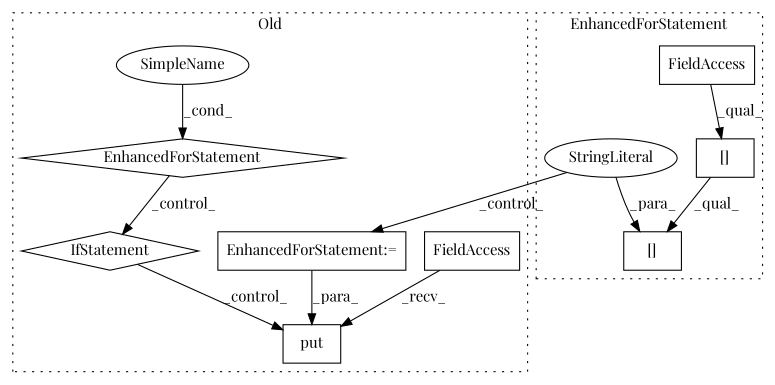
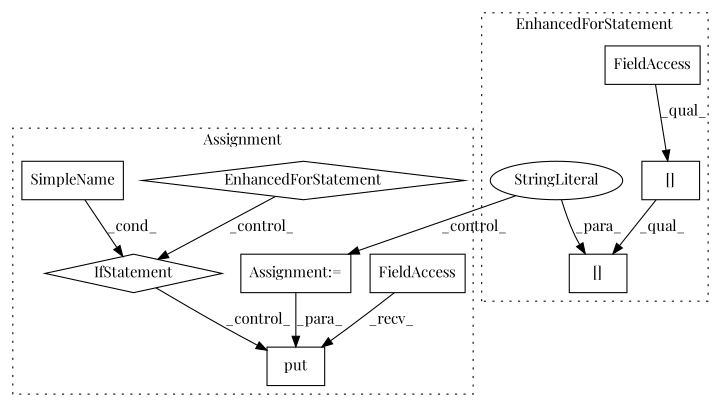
cluster "Old": label "Old" -> "Assignment"
node "SimpleName": shape ellipse -> box
edge "SimpleName" -> "EnhancedForStatement": now "SimpleName" -> "IfStatement"
node "EnhancedForStatement:=": label "EnhancedForStatement:=" -> "Assignment:="
